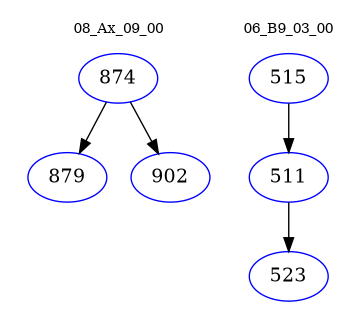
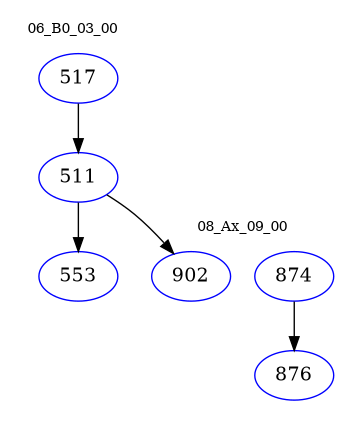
cluster "06_B9_03_00": label "06_B9_03_00" -> "06_B0_03_00"
node "515": label "515" -> "517"
edge "874" -> "902": now "511" -> "902"
node "879": label "879" -> "876"
node "523": label "523" -> "553"
